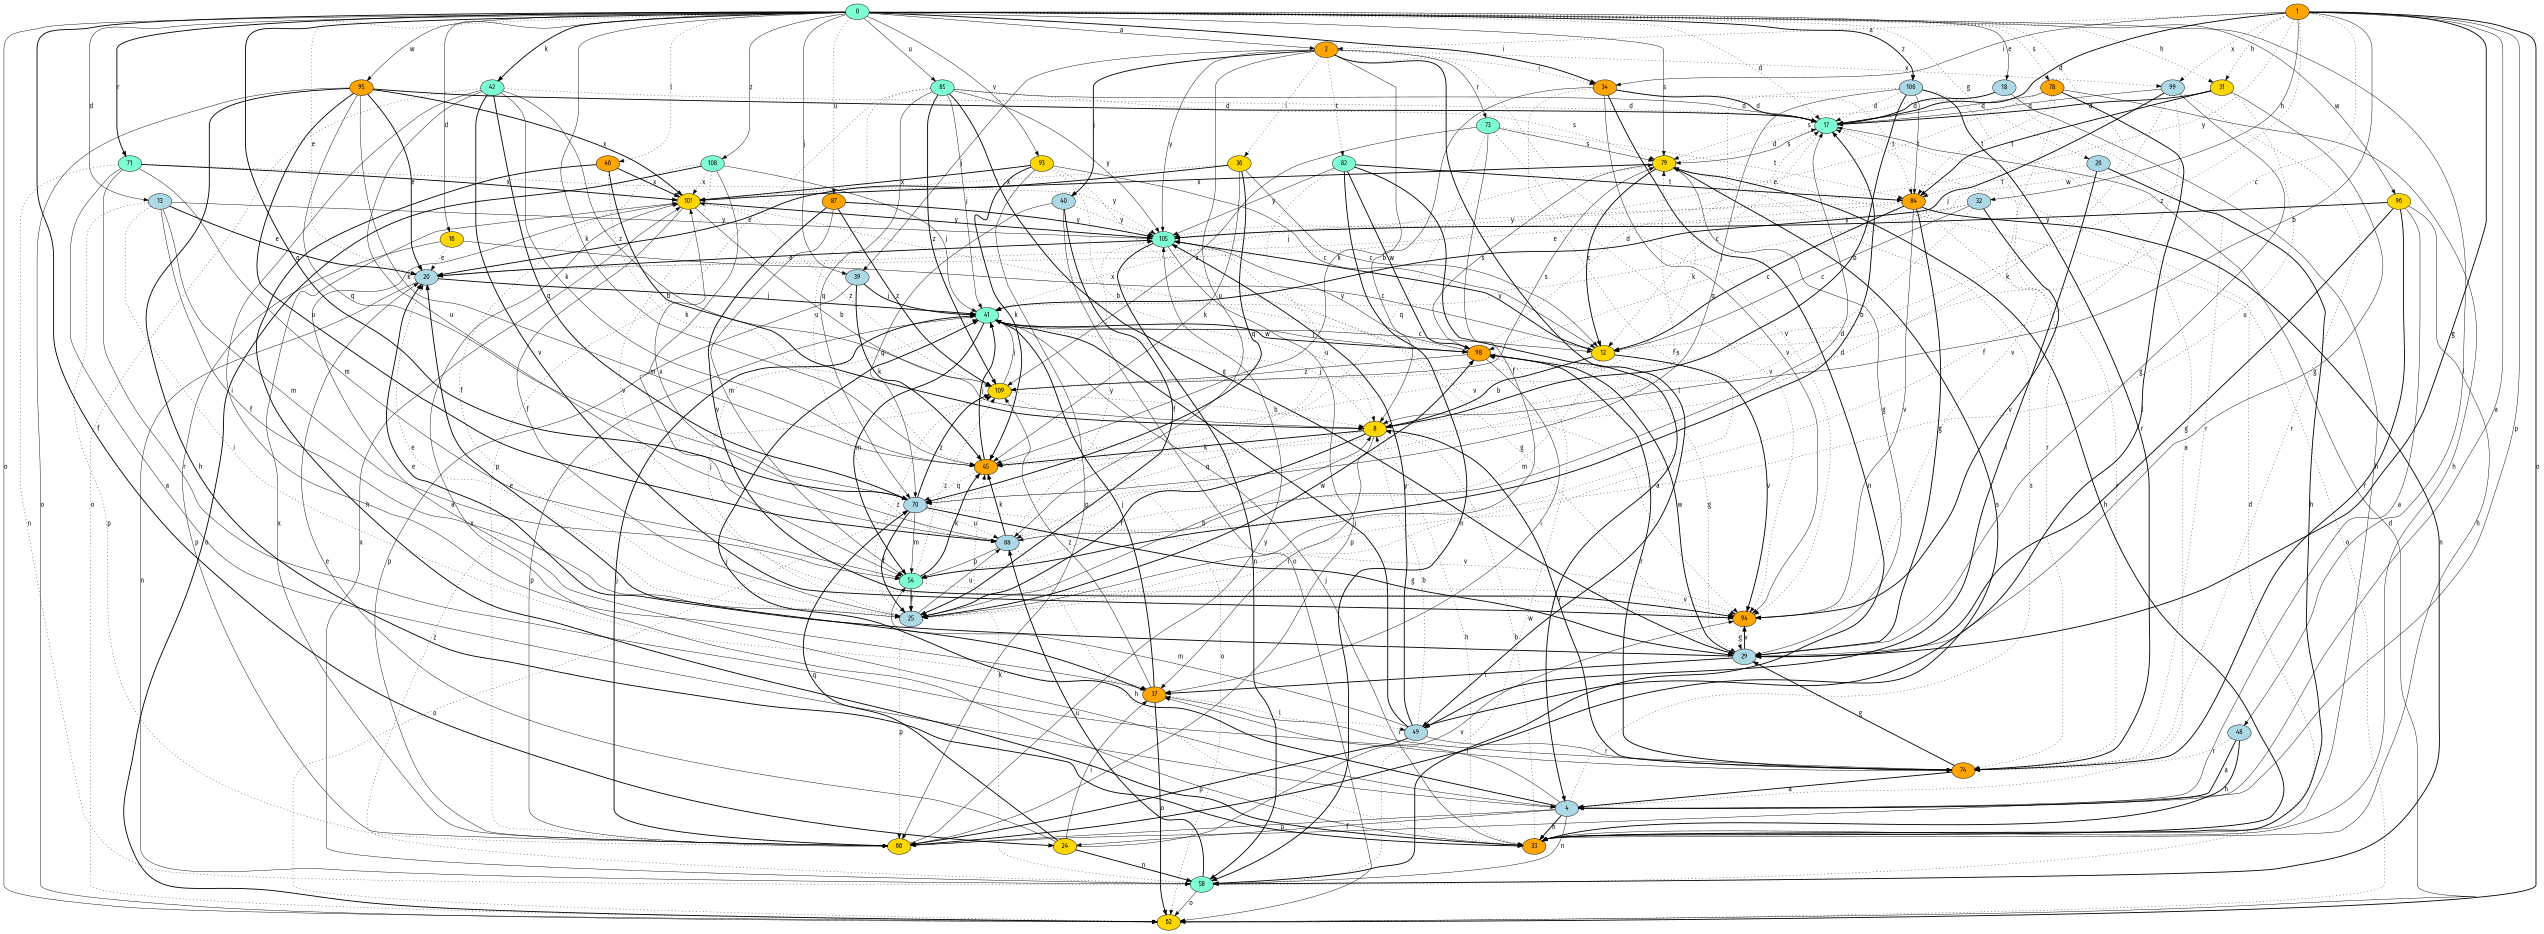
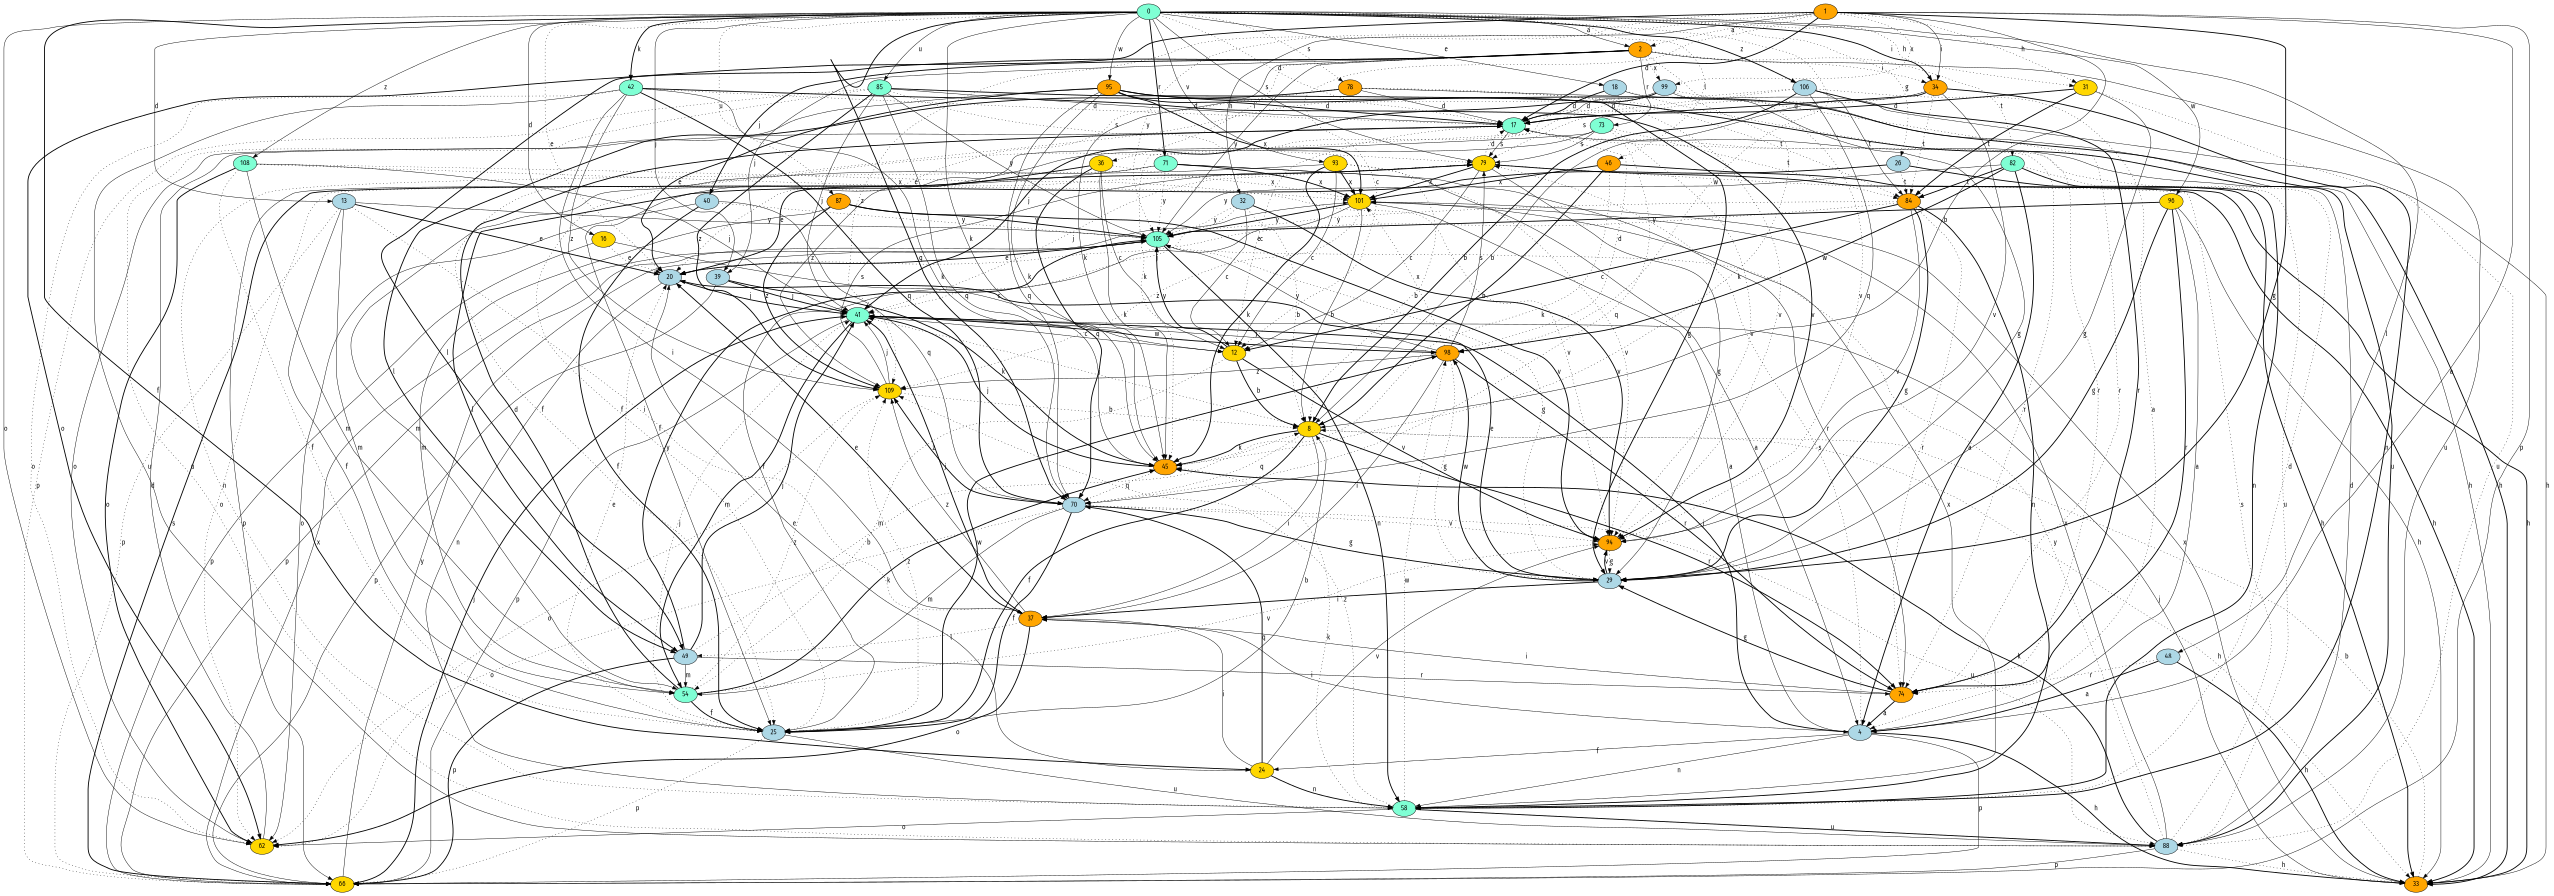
edge "79" -> "12": style bold -> solid
edge "88" -> "54": now "88" -> "66"
